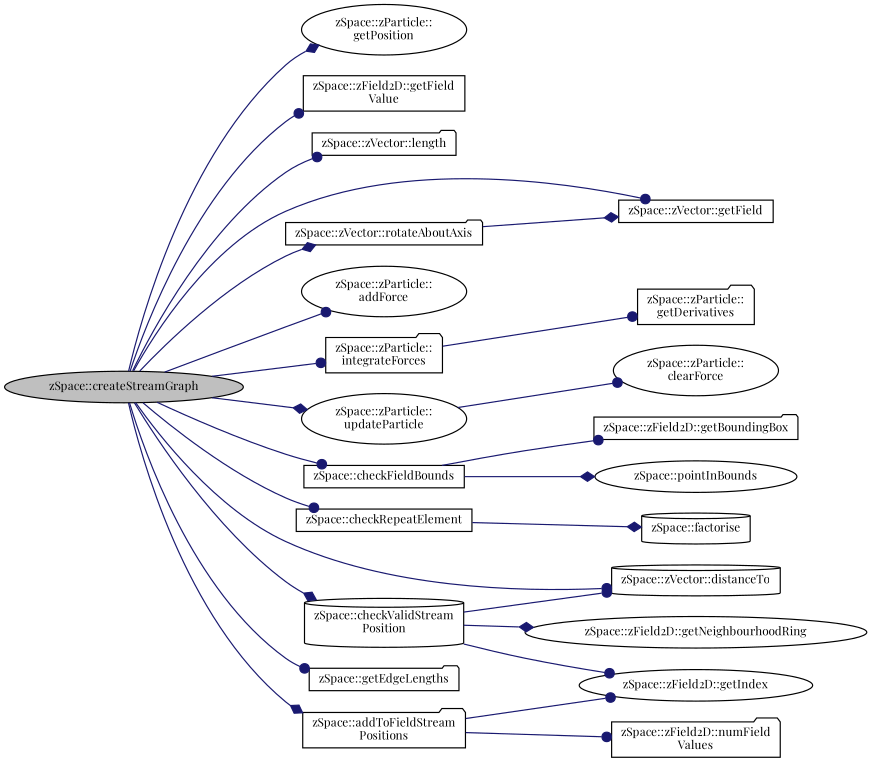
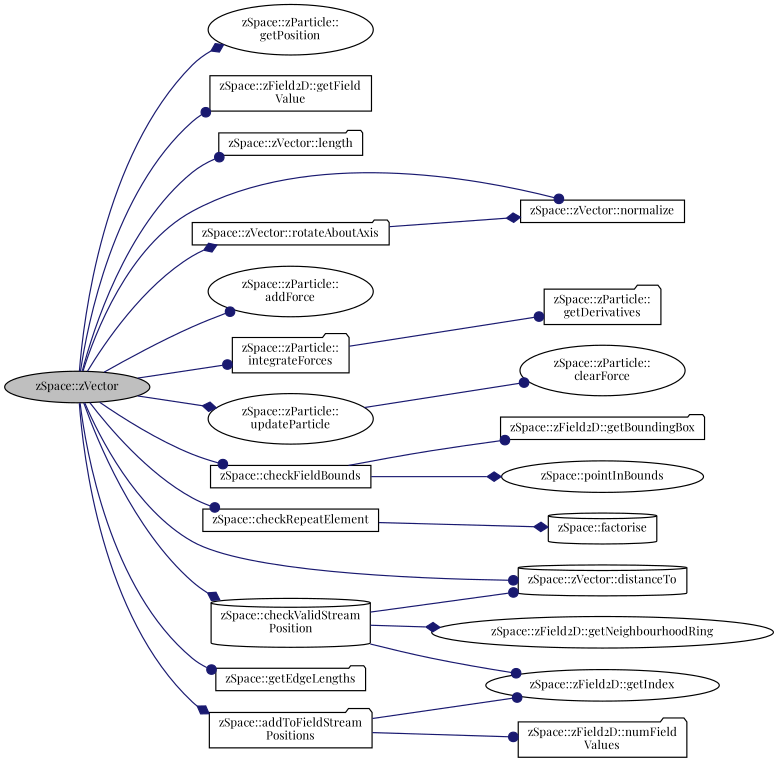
node "zSpace::zVector::getField": label "zSpace::zVector::getField" -> "zSpace::zVector::normalize"
node "zSpace::createStreamGraph": label "zSpace::createStreamGraph" -> "zSpace::zVector"
